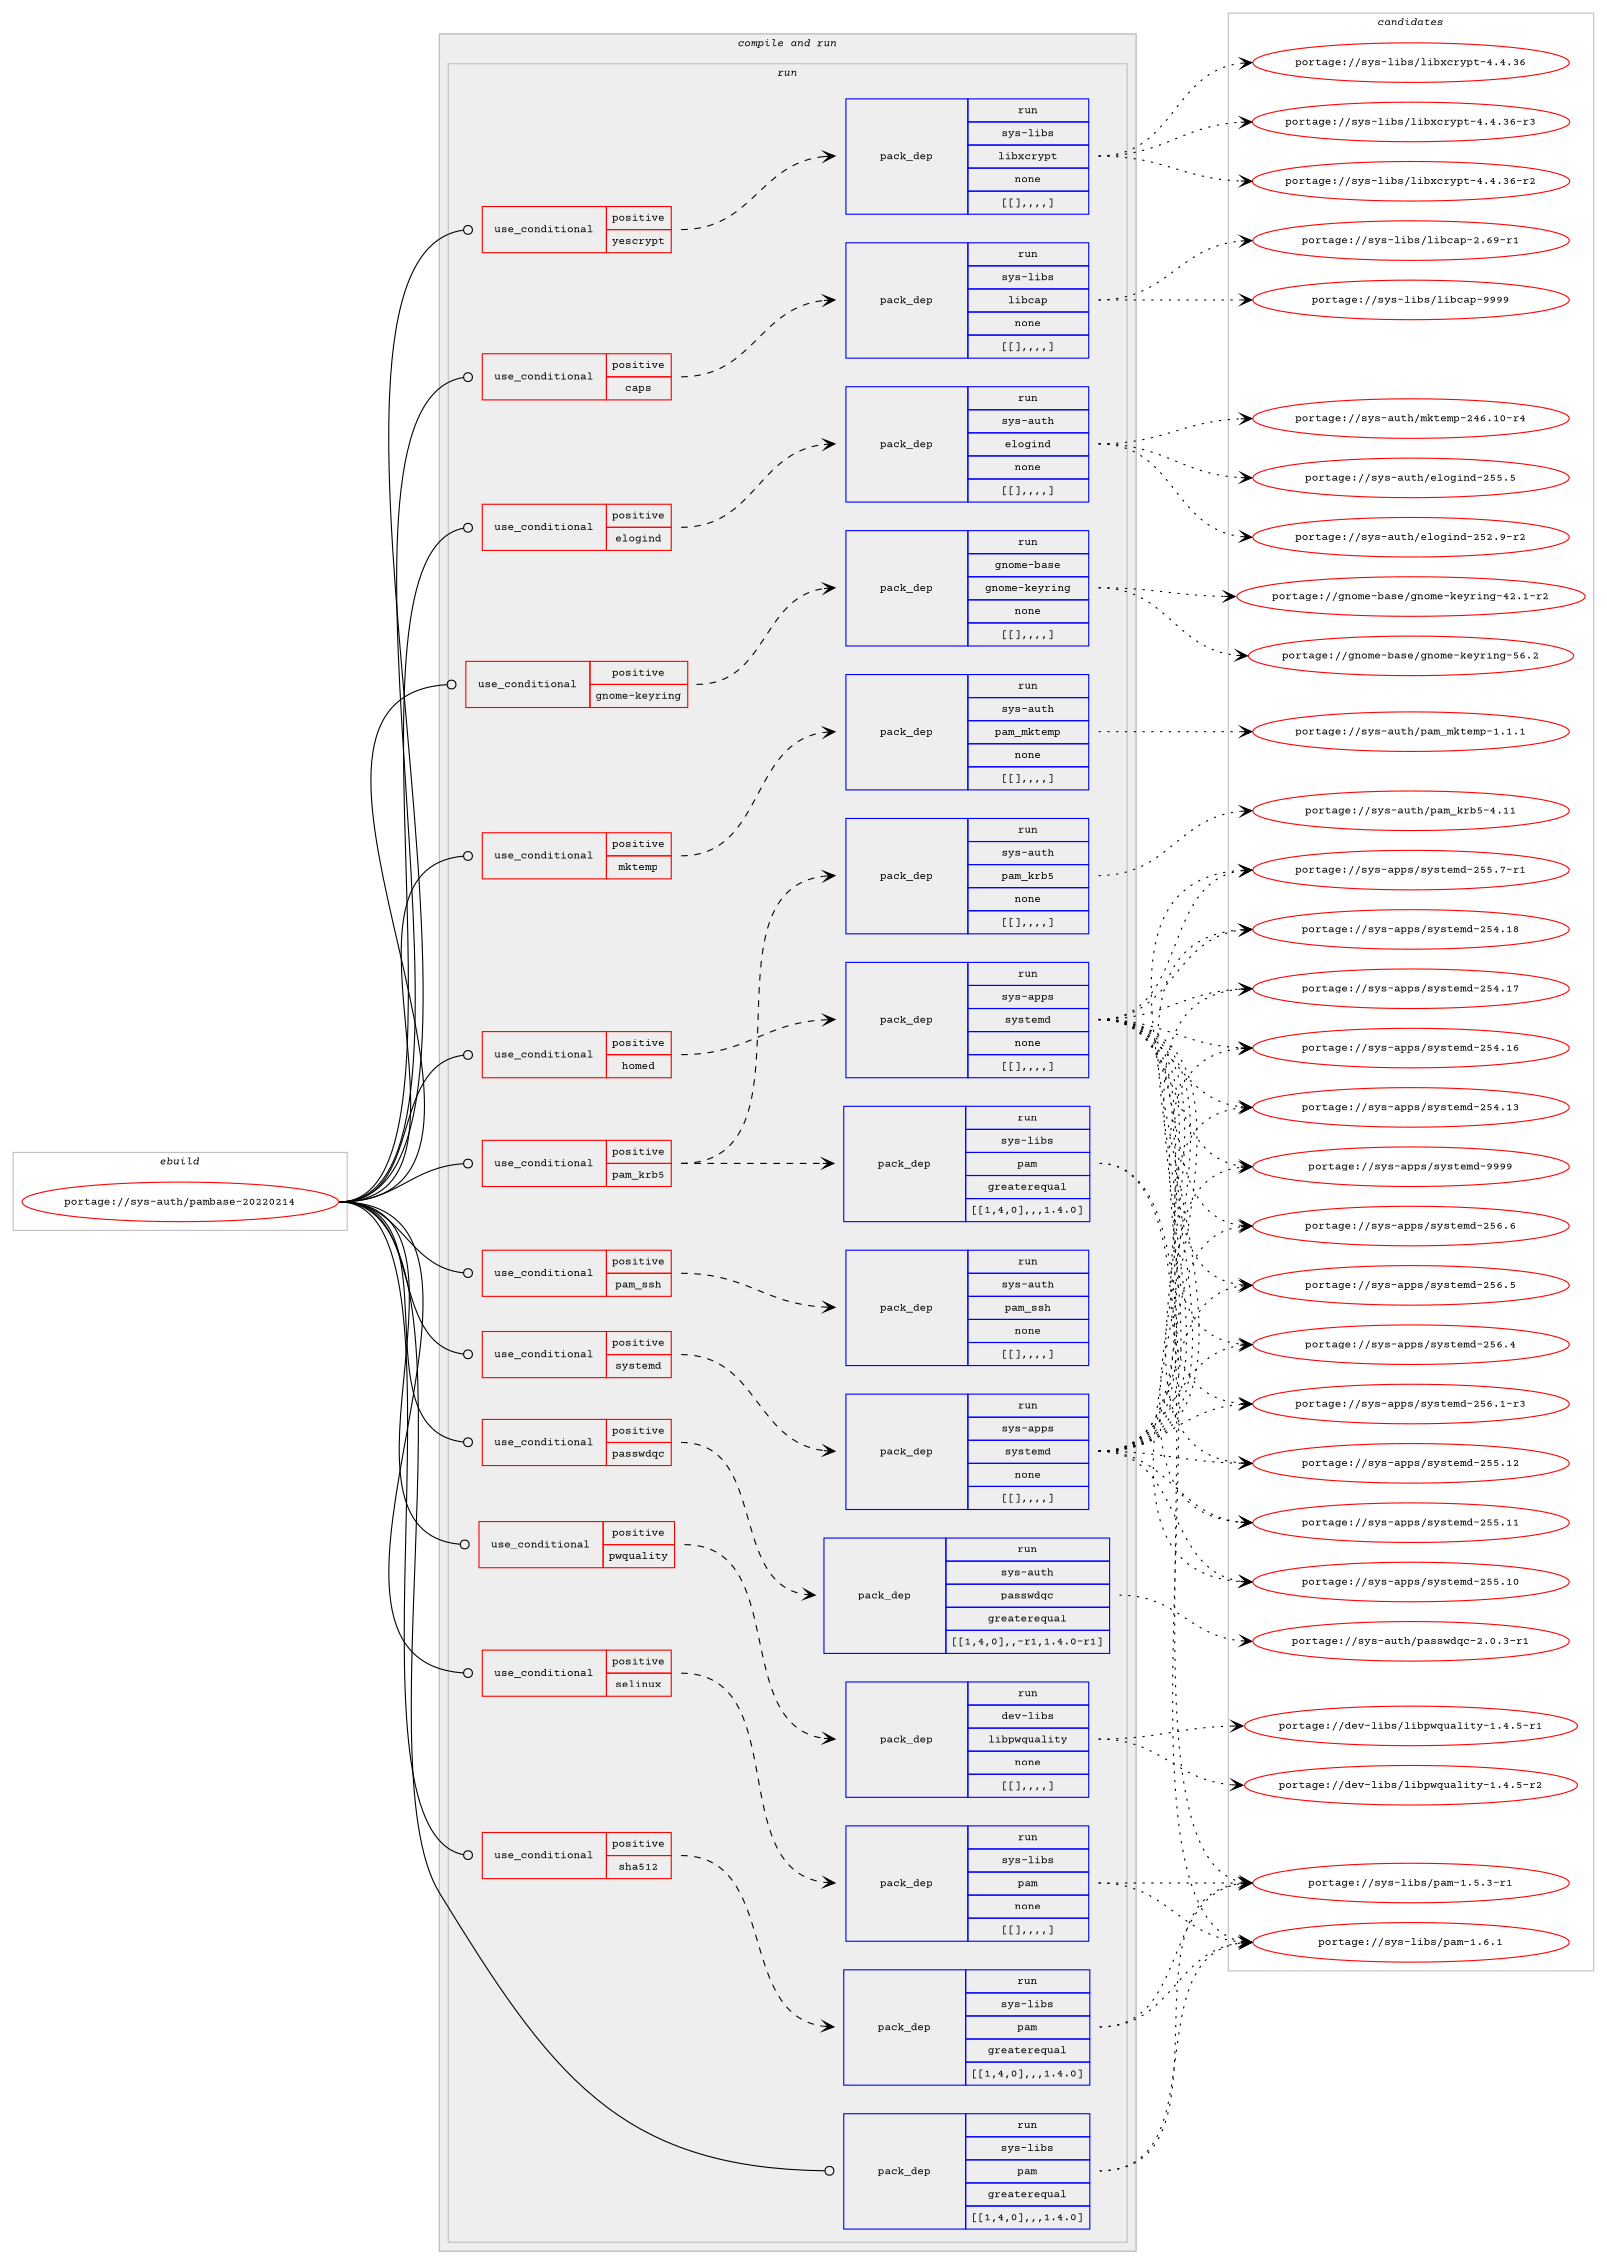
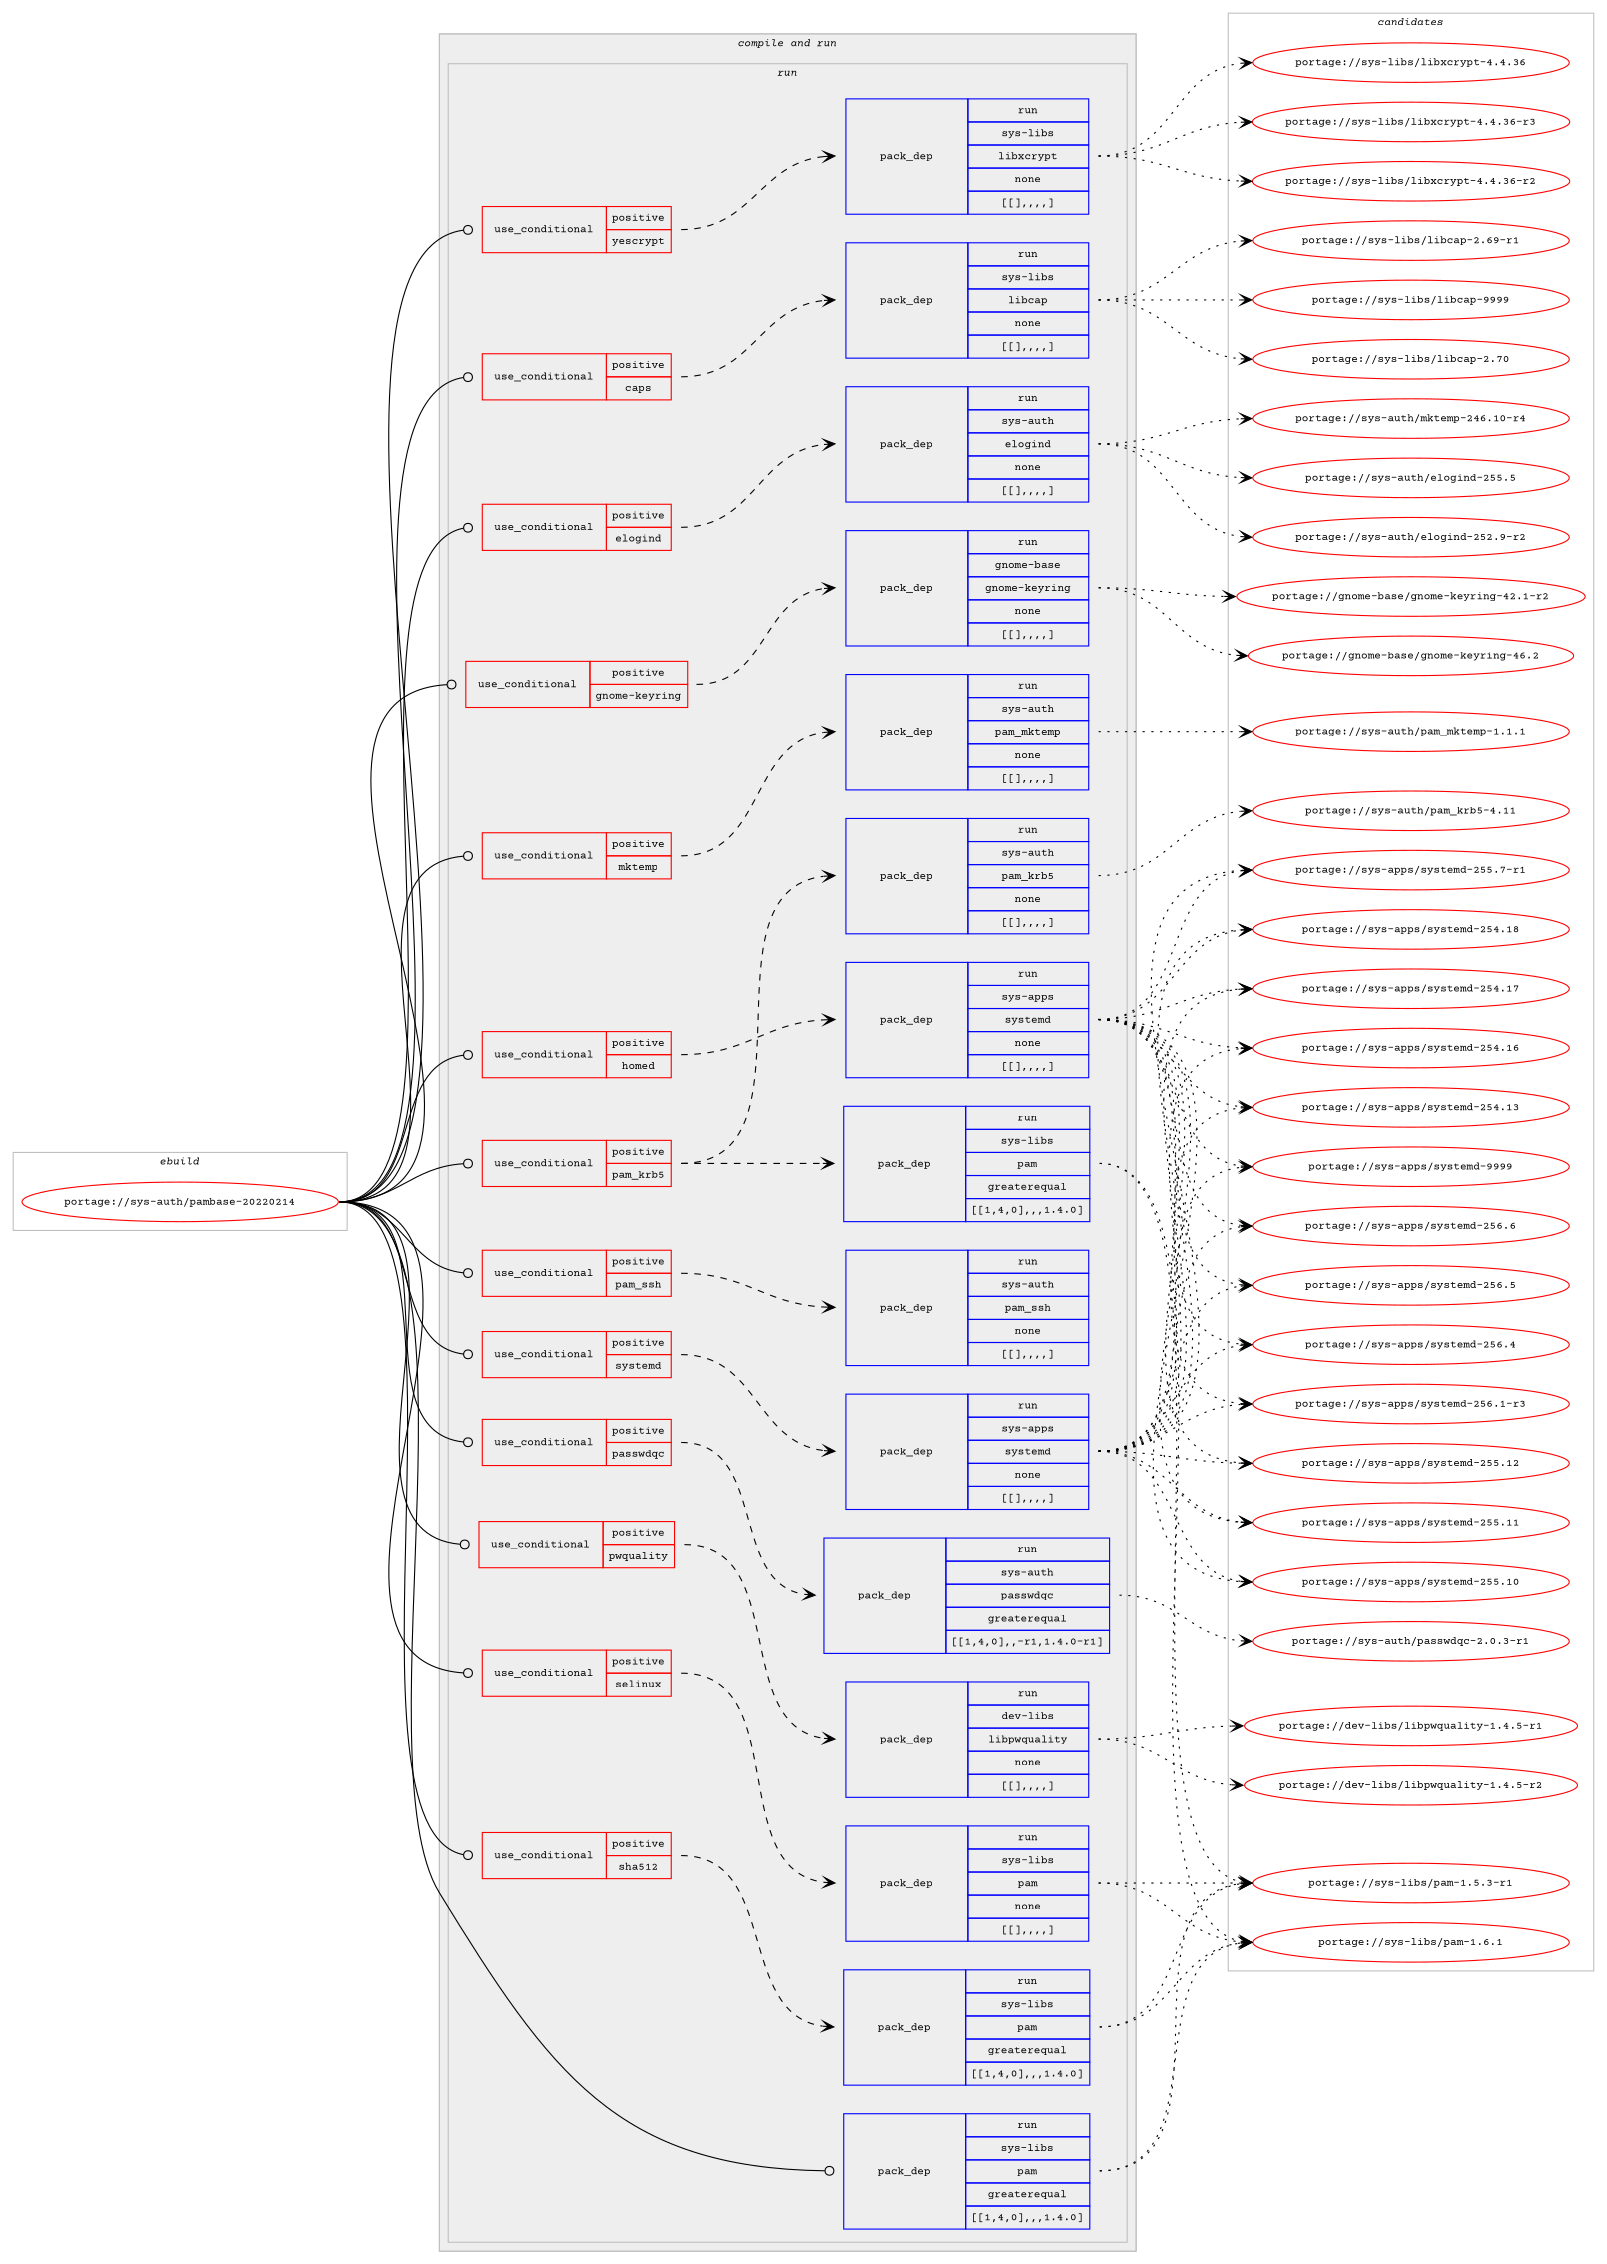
node "portage://sys-libs/libcap-2.70": added
node "portage://gnome-base/gnome-keyring-56.2": label "portage://gnome-base/gnome-keyring-56.2" -> "portage://gnome-base/gnome-keyring-46.2"
